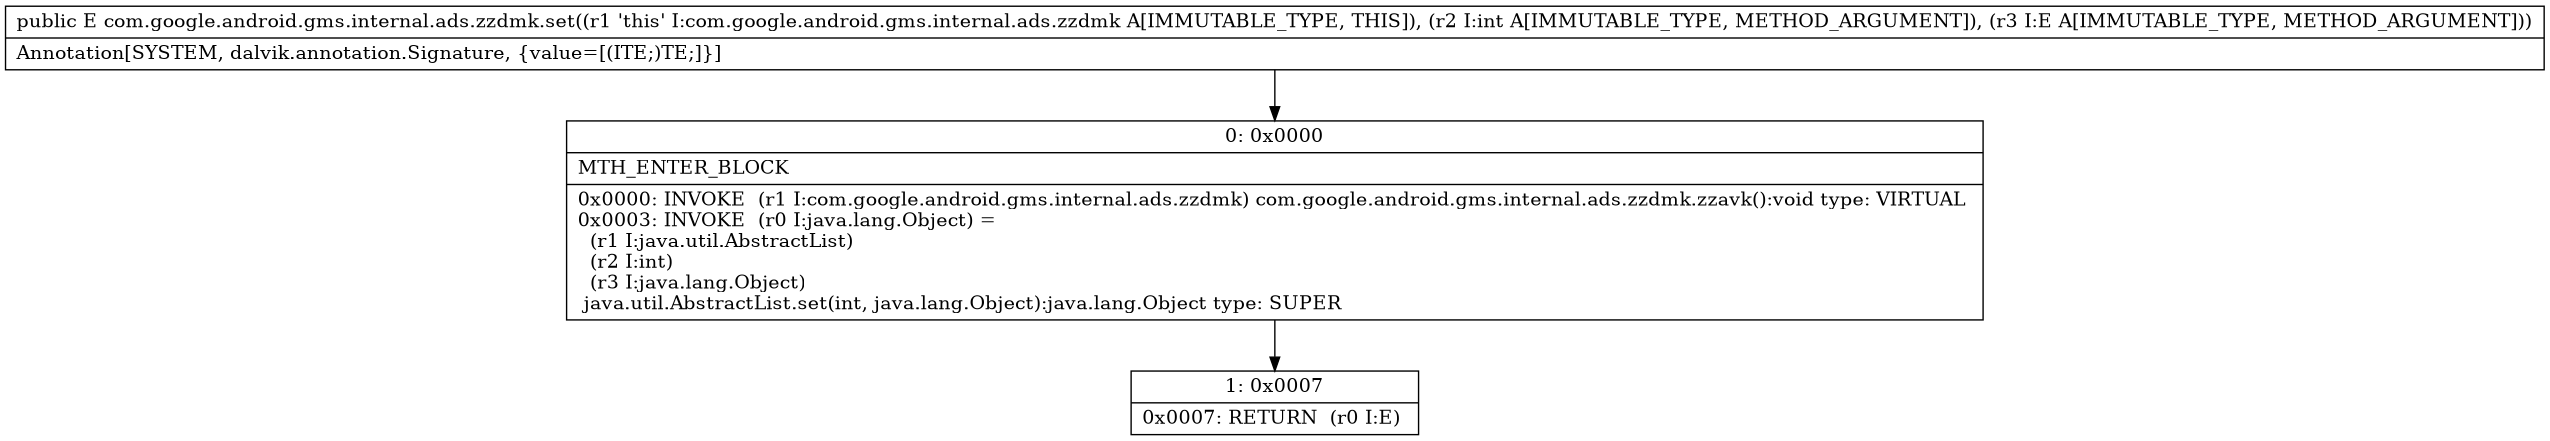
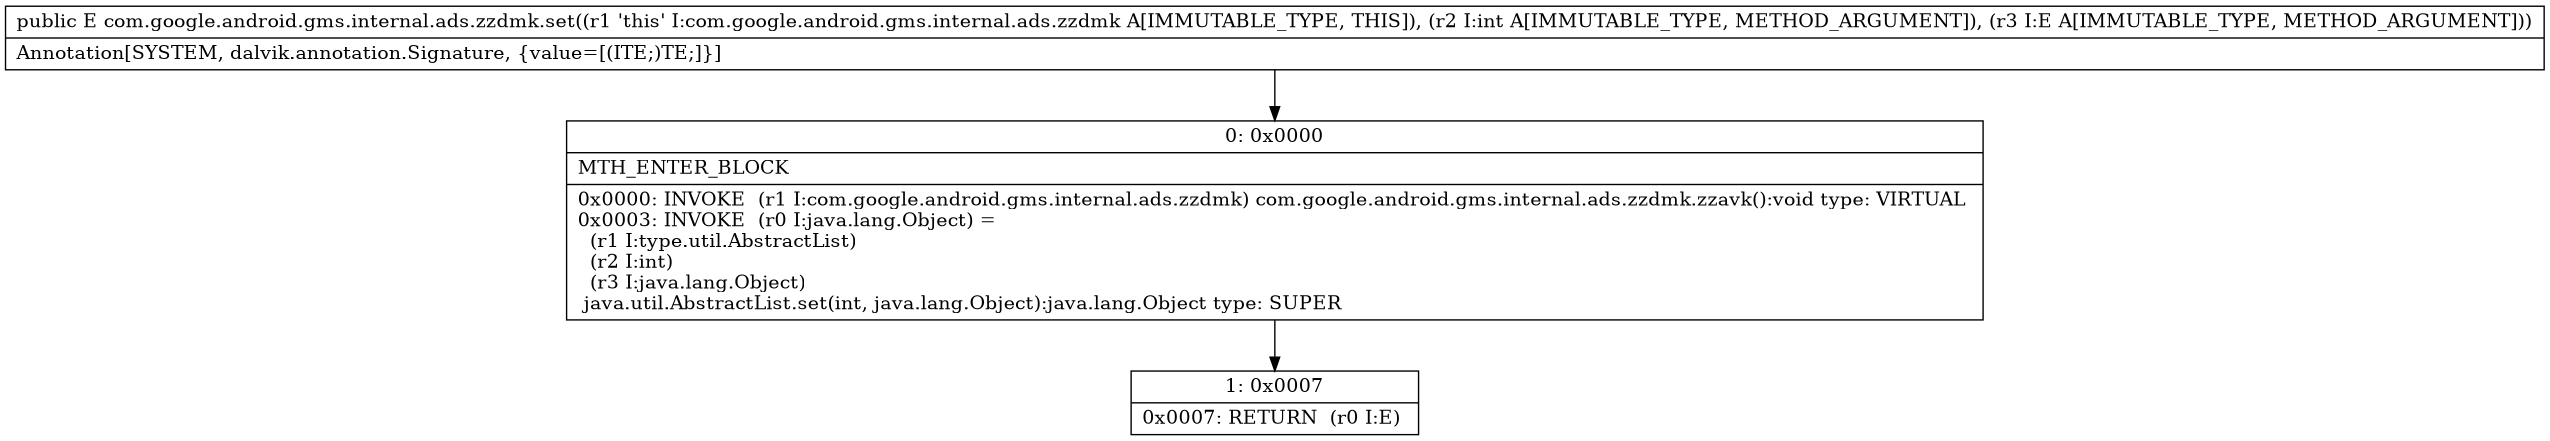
node "0: 0x0000": text "(r1 I:java.util.AbstractList)" -> "(r1 I:type.util.AbstractList)"
